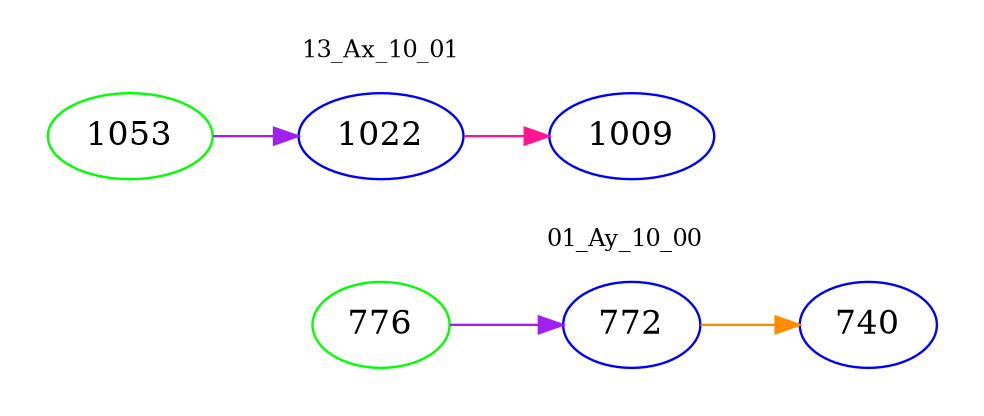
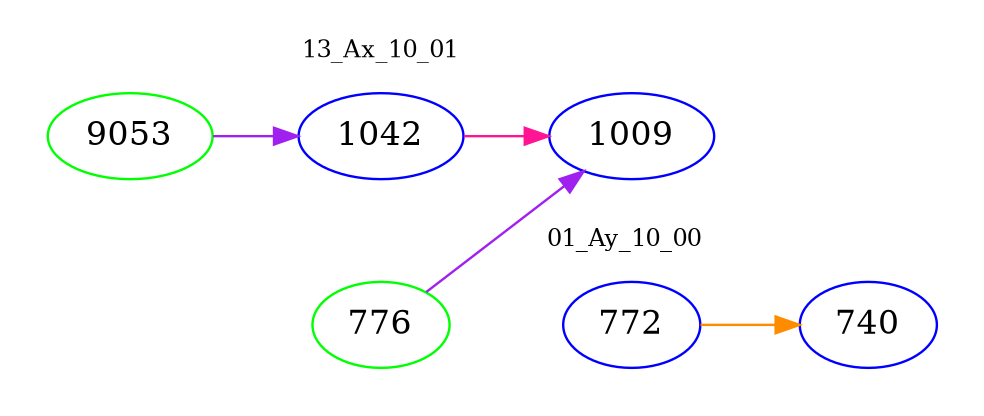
node "1053": label "1053" -> "9053"
node "1022": label "1022" -> "1042"
edge "776" -> "772": now "776" -> "1009"
